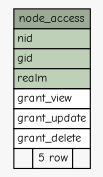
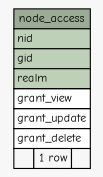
node "node_access": text "5 row" -> "1 row"
